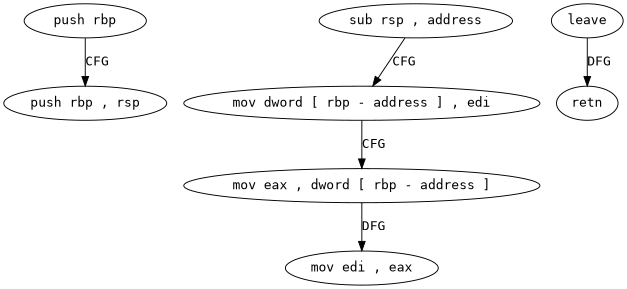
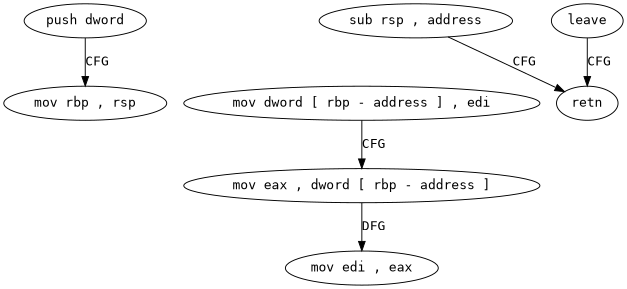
node "push rbp": label "push rbp" -> "push dword"
edge "sub rsp , address" -> "mov dword [ rbp - address ] , edi": now "sub rsp , address" -> "retn"
edge "leave" -> "retn": label "DFG" -> "CFG"
node "push rbp , rsp": label "push rbp , rsp" -> "mov rbp , rsp"
